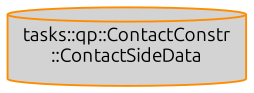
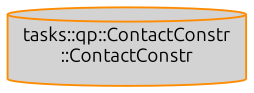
node "tasks::qp::ContactConstr ::ContactSideData": label "tasks::qp::ContactConstr ::ContactSideData" -> "tasks::qp::ContactConstr ::ContactConstr"
